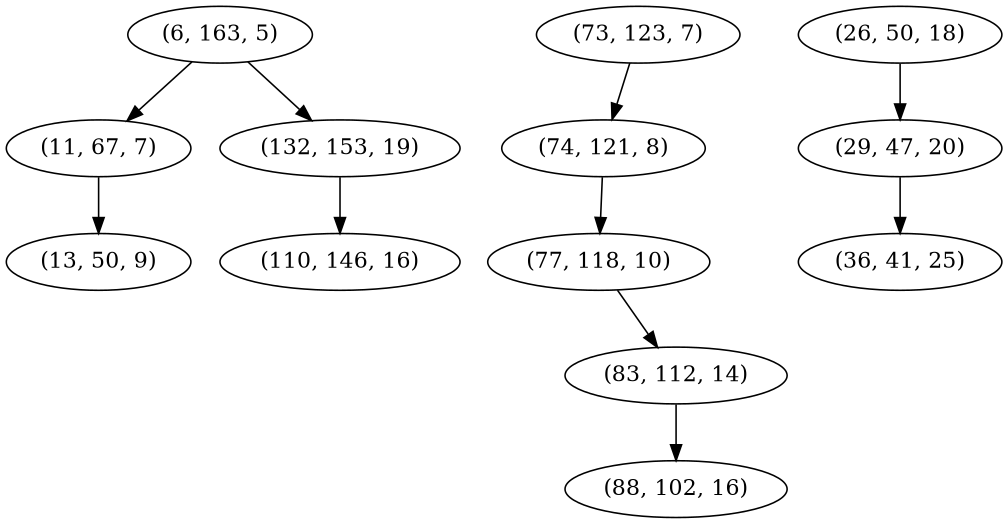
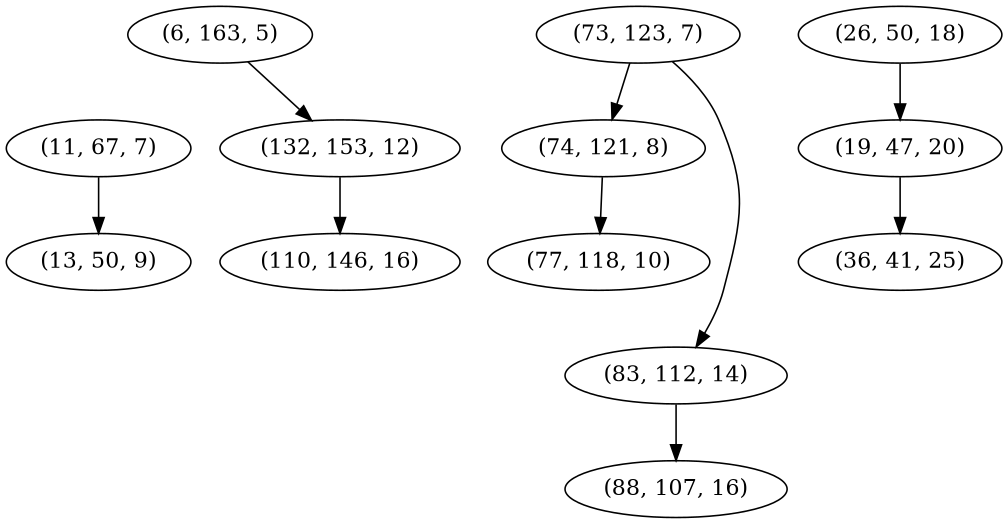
edge "(6, 163, 5)" -> "(11, 67, 7)": removed
node "(132, 153, 19)": label "(132, 153, 19)" -> "(132, 153, 12)"
node "(29, 47, 20)": label "(29, 47, 20)" -> "(19, 47, 20)"
edge "(77, 118, 10)" -> "(83, 112, 14)": now "(73, 123, 7)" -> "(83, 112, 14)"
node "(88, 102, 16)": label "(88, 102, 16)" -> "(88, 107, 16)"
